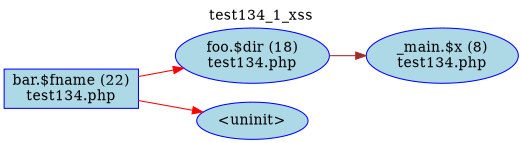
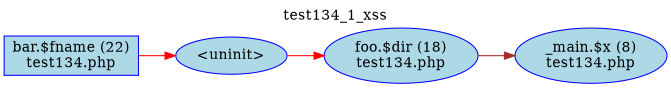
edge "bar.$fname (22) test134.php" -> "foo.$dir (18) test134.php": now "<uninit>" -> "foo.$dir (18) test134.php"
